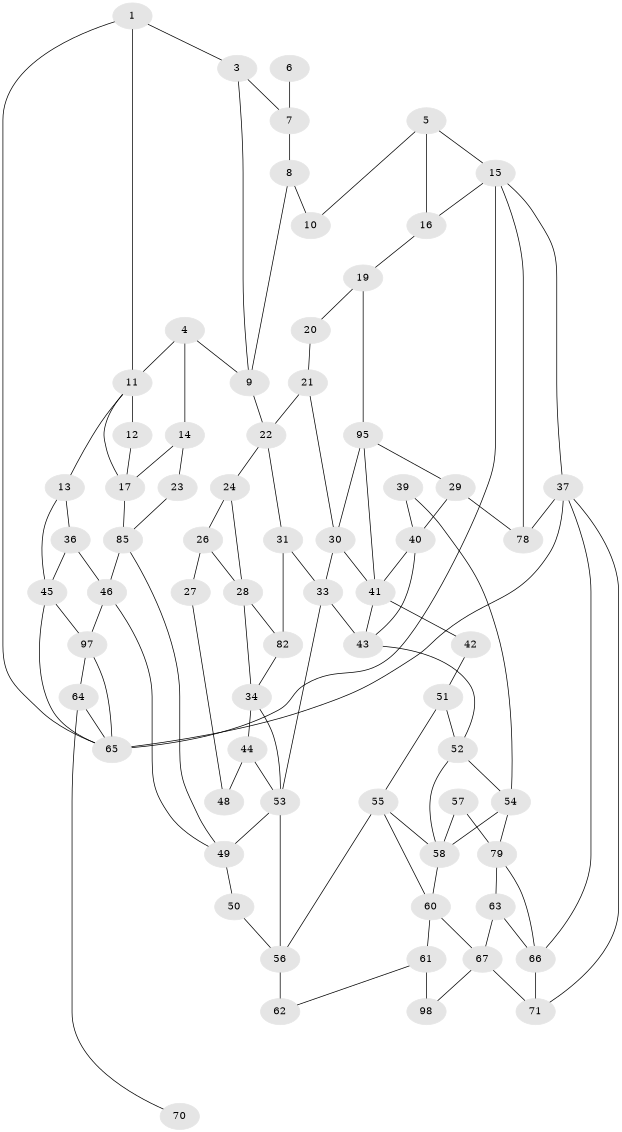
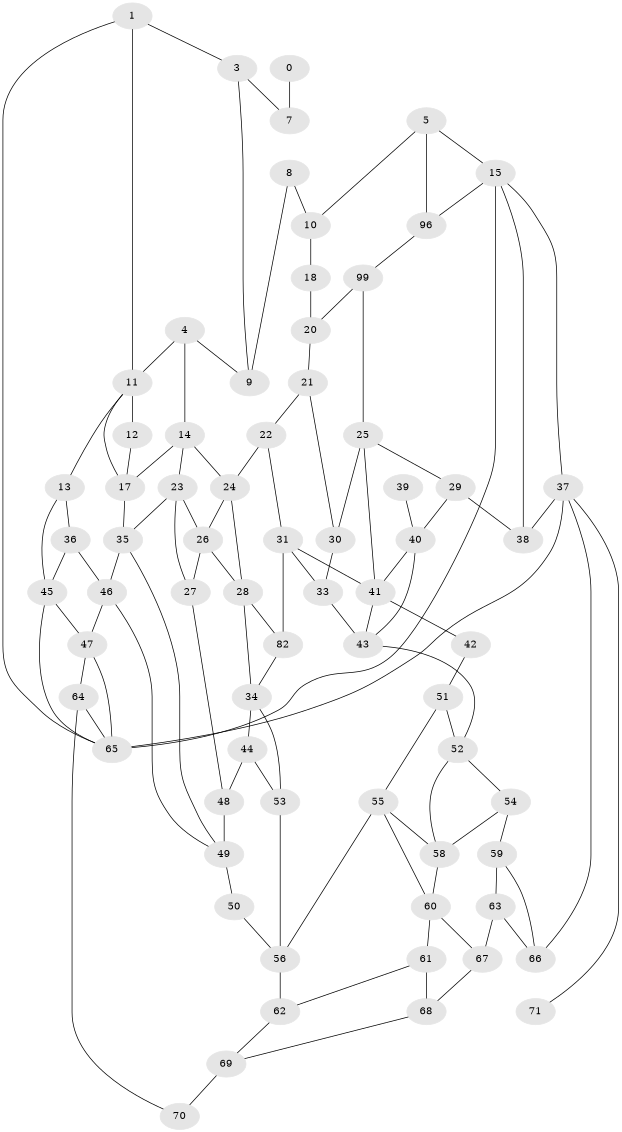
node "6": label "6" -> "0"
edge "7" -- "8": removed
node "16": label "16" -> "96"
node "18": added
node "19": label "19" -> "99"
edge "9" -- "22": removed
node "95": label "95" -> "25"
edge "14" -- "24": added
edge "23" -- "26": added
node "85": label "85" -> "35"
node "78": label "78" -> "38"
edge "23" -- "27": added
edge "30" -- "41": now "31" -- "41"
edge "39" -- "54": removed
node "97": label "97" -> "47"
edge "33" -- "53": removed
node "57": removed
edge "53" -- "49": now "48" -- "49"
node "79": label "79" -> "59"
edge "67" -- "71": removed
edge "66" -- "71": removed
node "98": label "98" -> "68"
node "69": added
